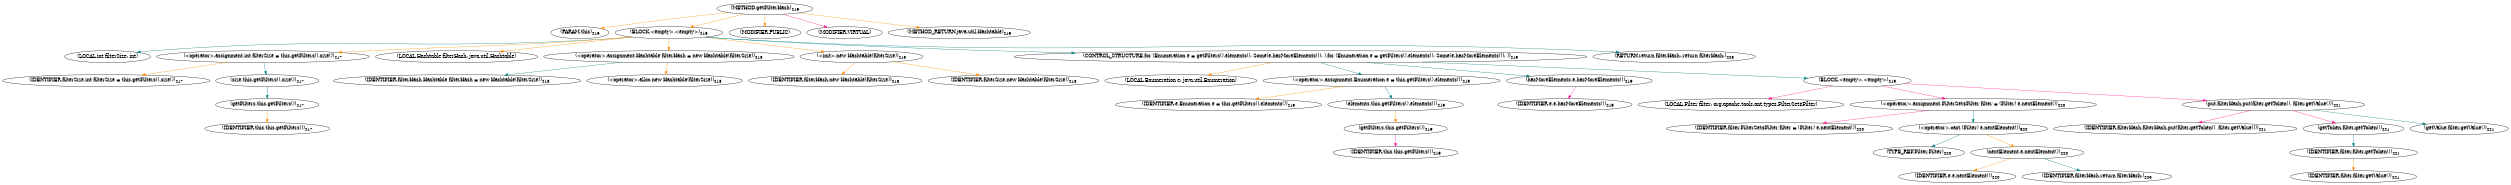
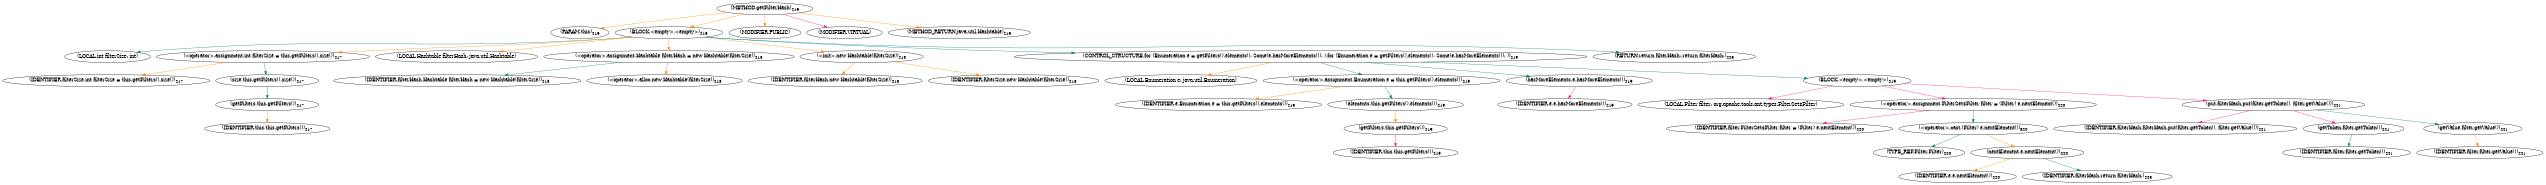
edge "(IDENTIFIER,filter,filter.getToken())" -> "(IDENTIFIER,filter,filter.getValue())": now "(getValue,filter.getValue())" -> "(IDENTIFIER,filter,filter.getValue())"
